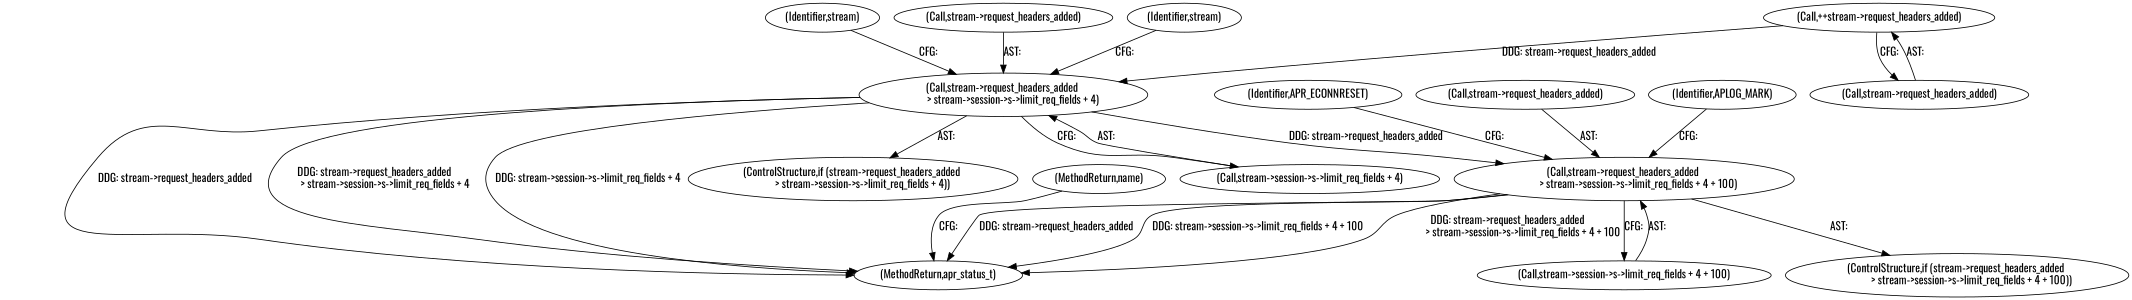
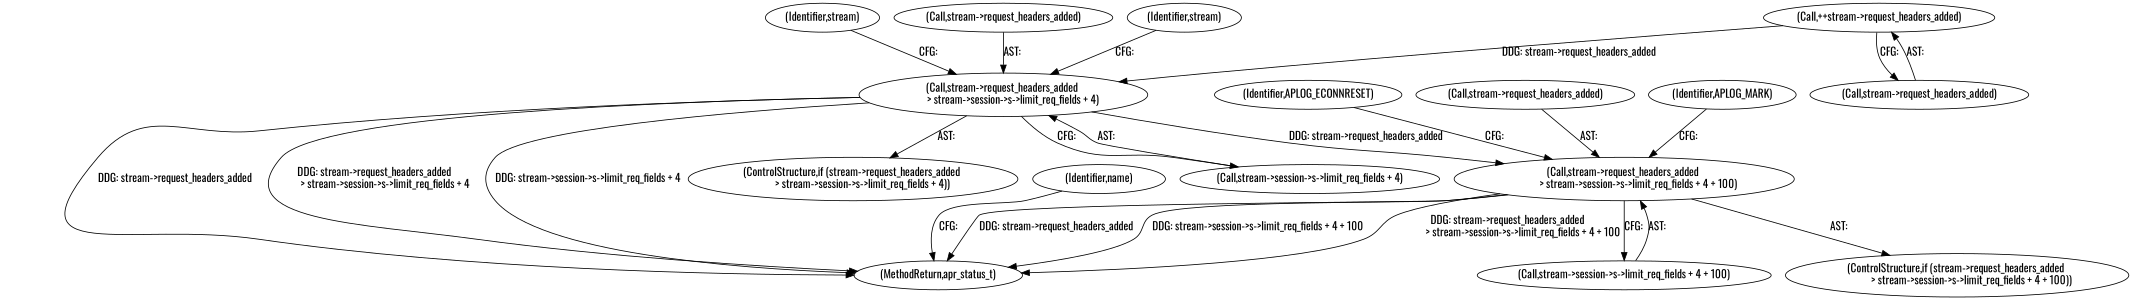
node "(Identifier,APR_ECONNRESET)": label "(Identifier,APR_ECONNRESET)" -> "(Identifier,APLOG_ECONNRESET)"
node "(MethodReturn,name)": label "(MethodReturn,name)" -> "(Identifier,name)"
